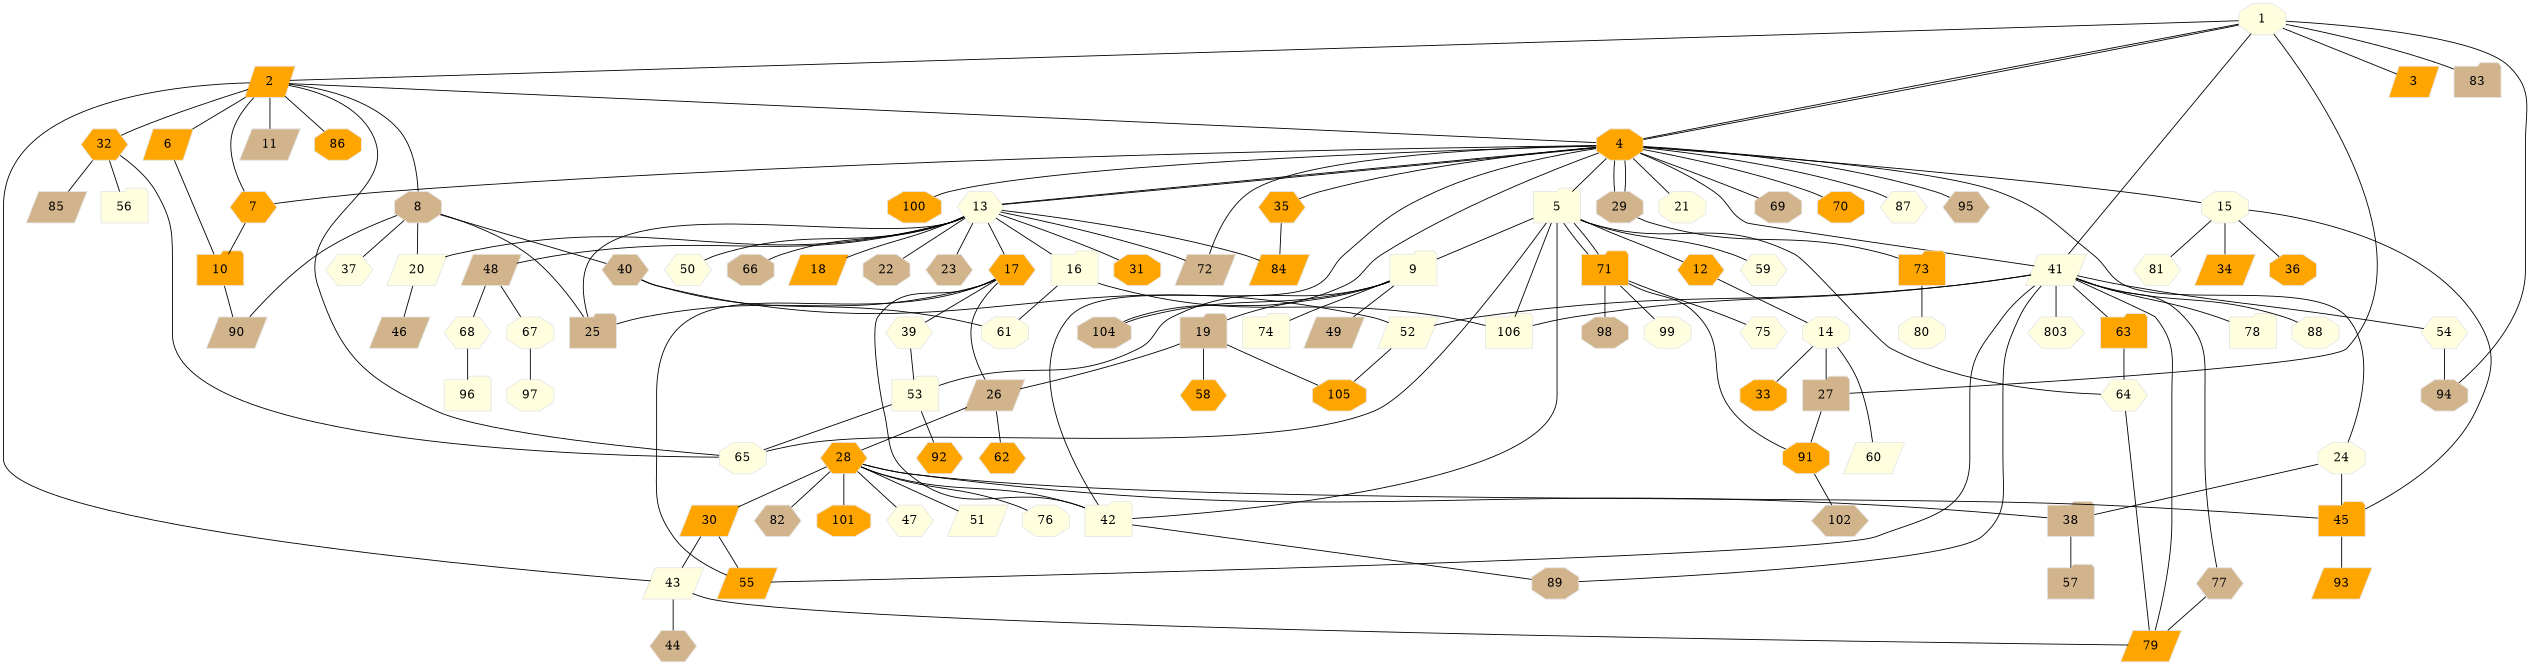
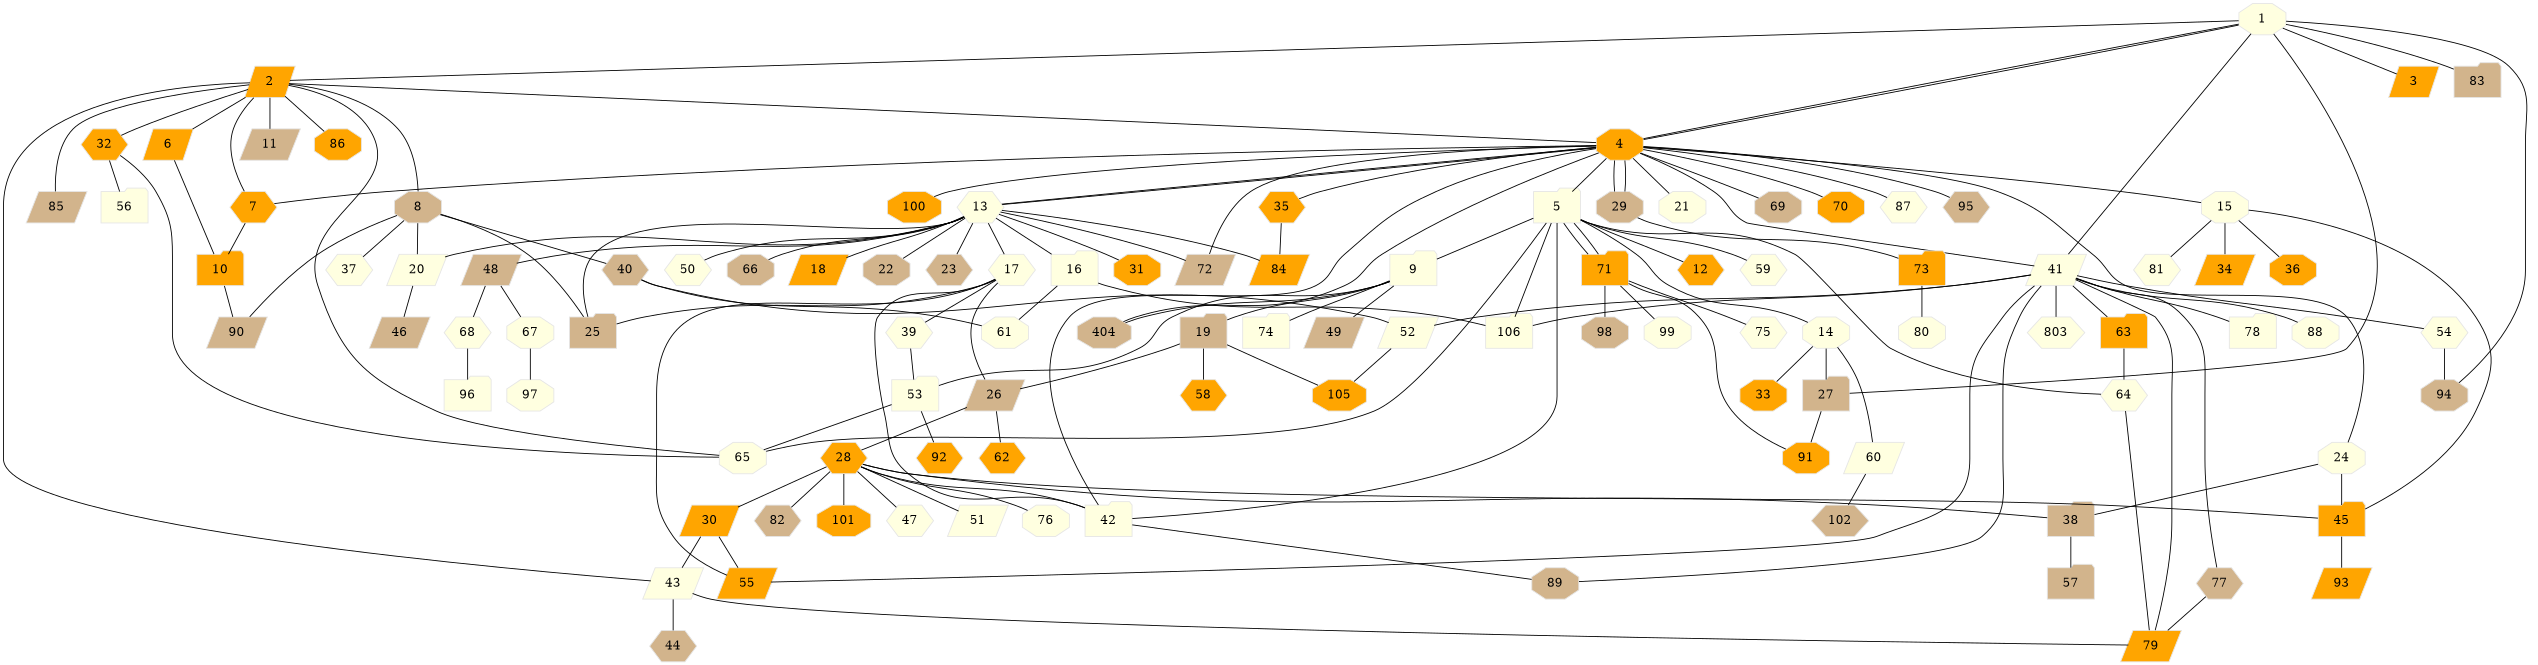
edge "32" -- "85": now "2" -- "85"
node "17": fillcolor orange -> lightyellow
edge "12" -- "14": now "5" -- "14"
node "104": label "104" -> "404"
edge "91" -- "102": now "60" -- "102"
